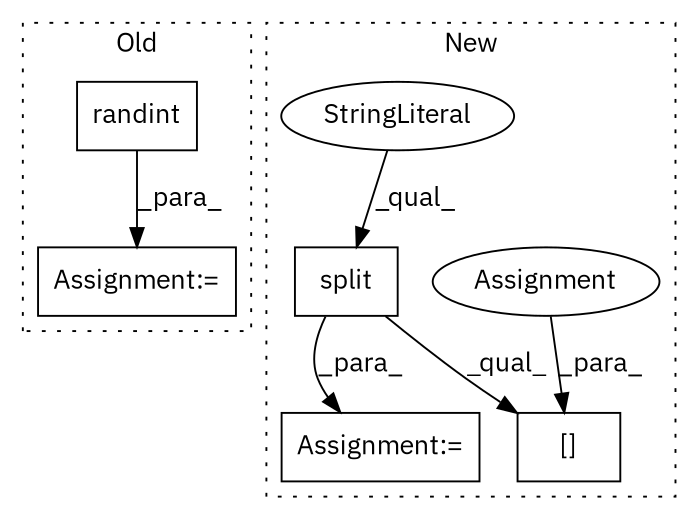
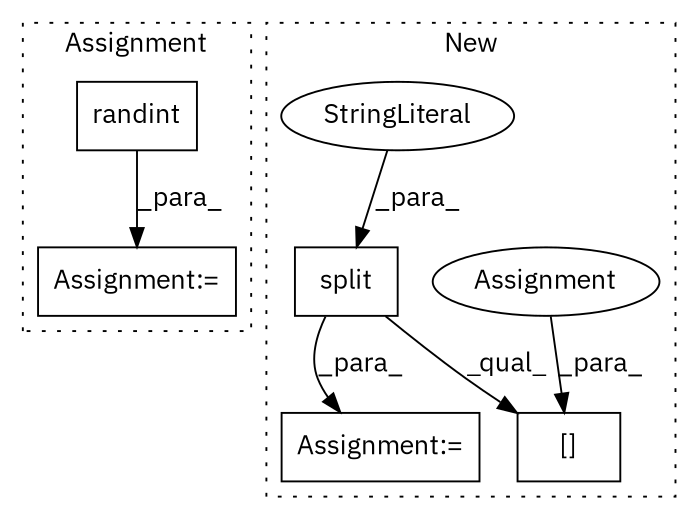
cluster "Old": label "Old" -> "Assignment"
edge "StringLiteral" -> "split": label "_qual_" -> "_para_"
